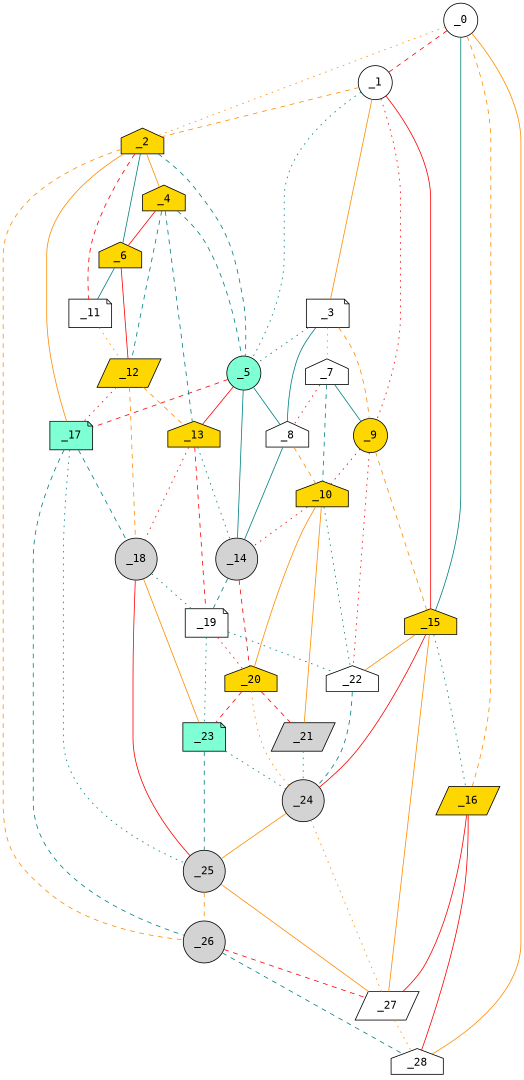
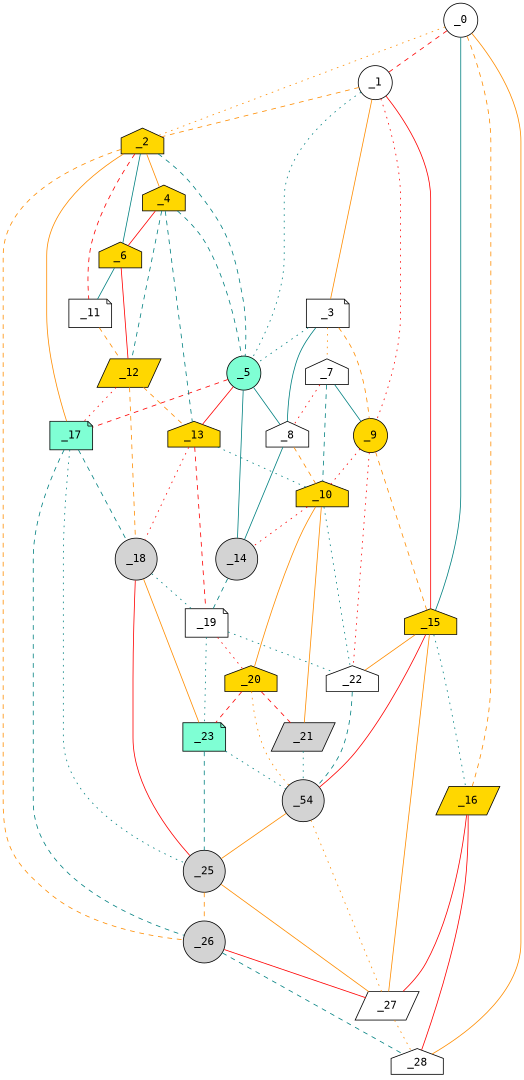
edge "_11" -- "_12": style dotted -> dashed
edge "_13" -- "_14": now "_13" -- "_10"
edge "_14" -- "_20": removed
node "_24": label "_24" -> "_54"
edge "_26" -- "_27": style dashed -> solid
